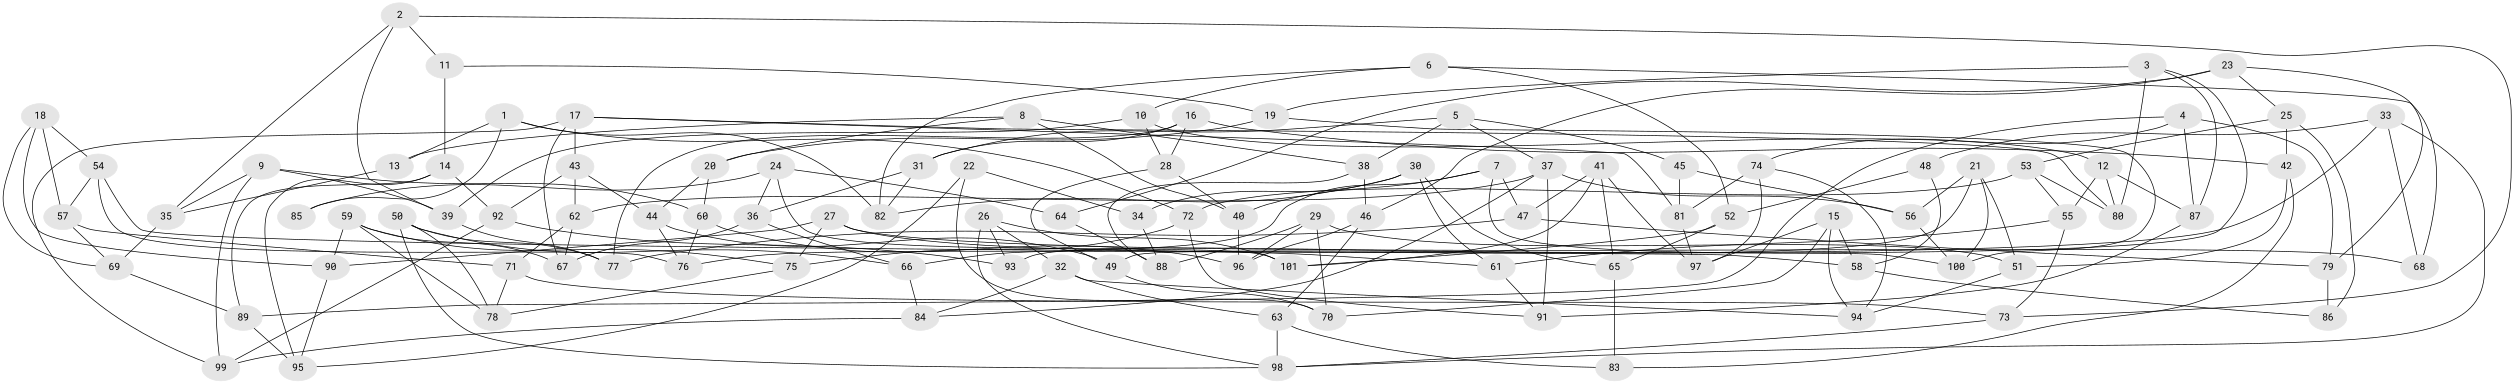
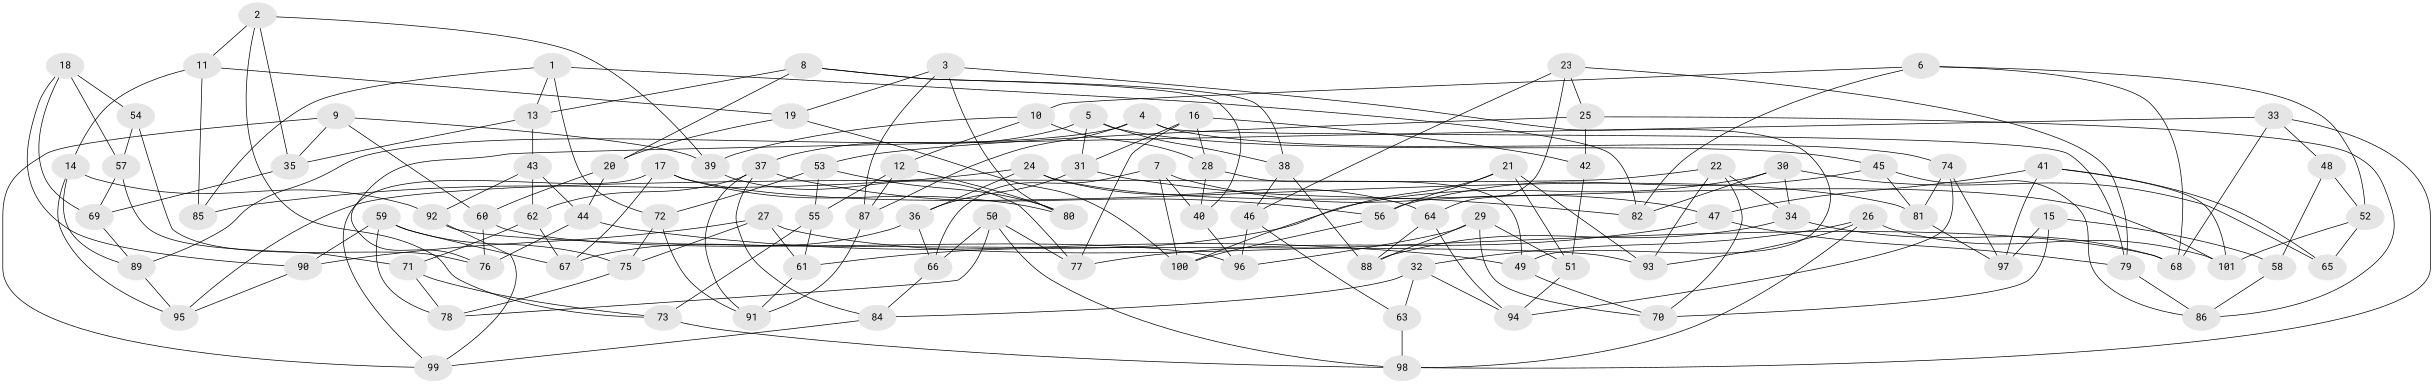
edge "11" -- "85": added
edge "17" -- "43": now "13" -- "43"
edge "45" -- "86": added
edge "22" -- "93": added
edge "34" -- "68": added
edge "54" -- "58": removed
edge "15" -- "94": now "64" -- "94"
node "83": removed
